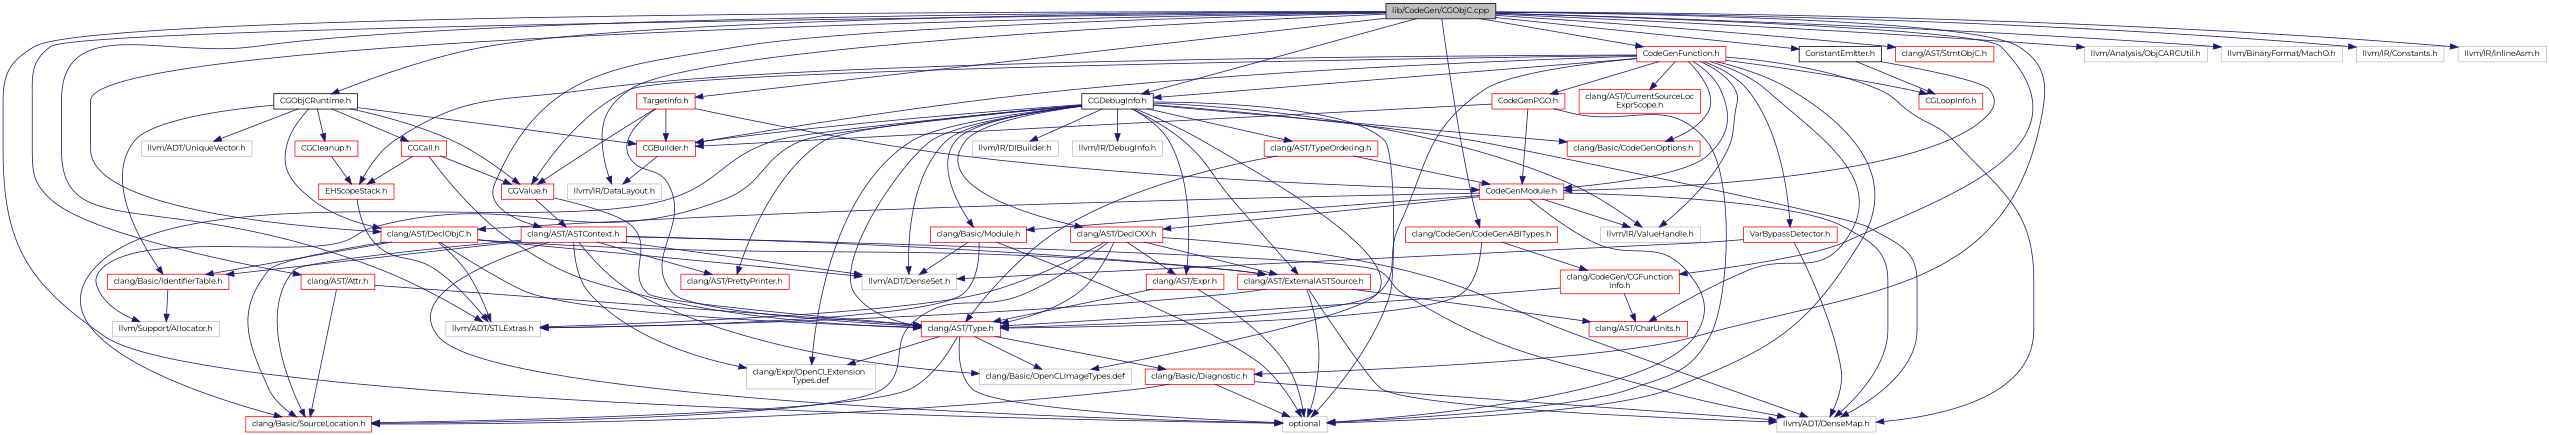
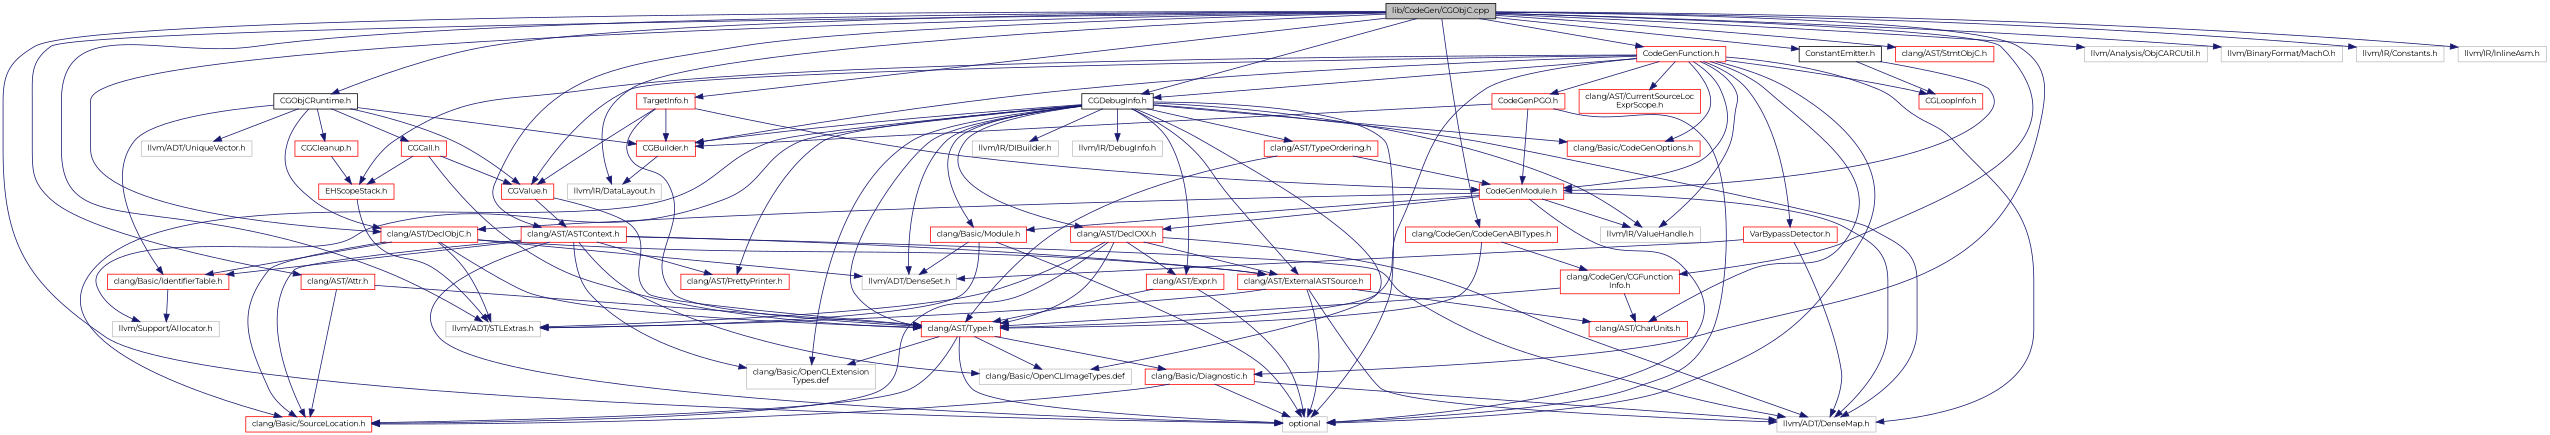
edge "clang/AST/ASTContext.h" -> "llvm/ADT/DenseSet.h": removed
node "clang/Expr/OpenCLExtension Types.def": label "clang/Expr/OpenCLExtension Types.def" -> "clang/Basic/OpenCLExtension Types.def"
